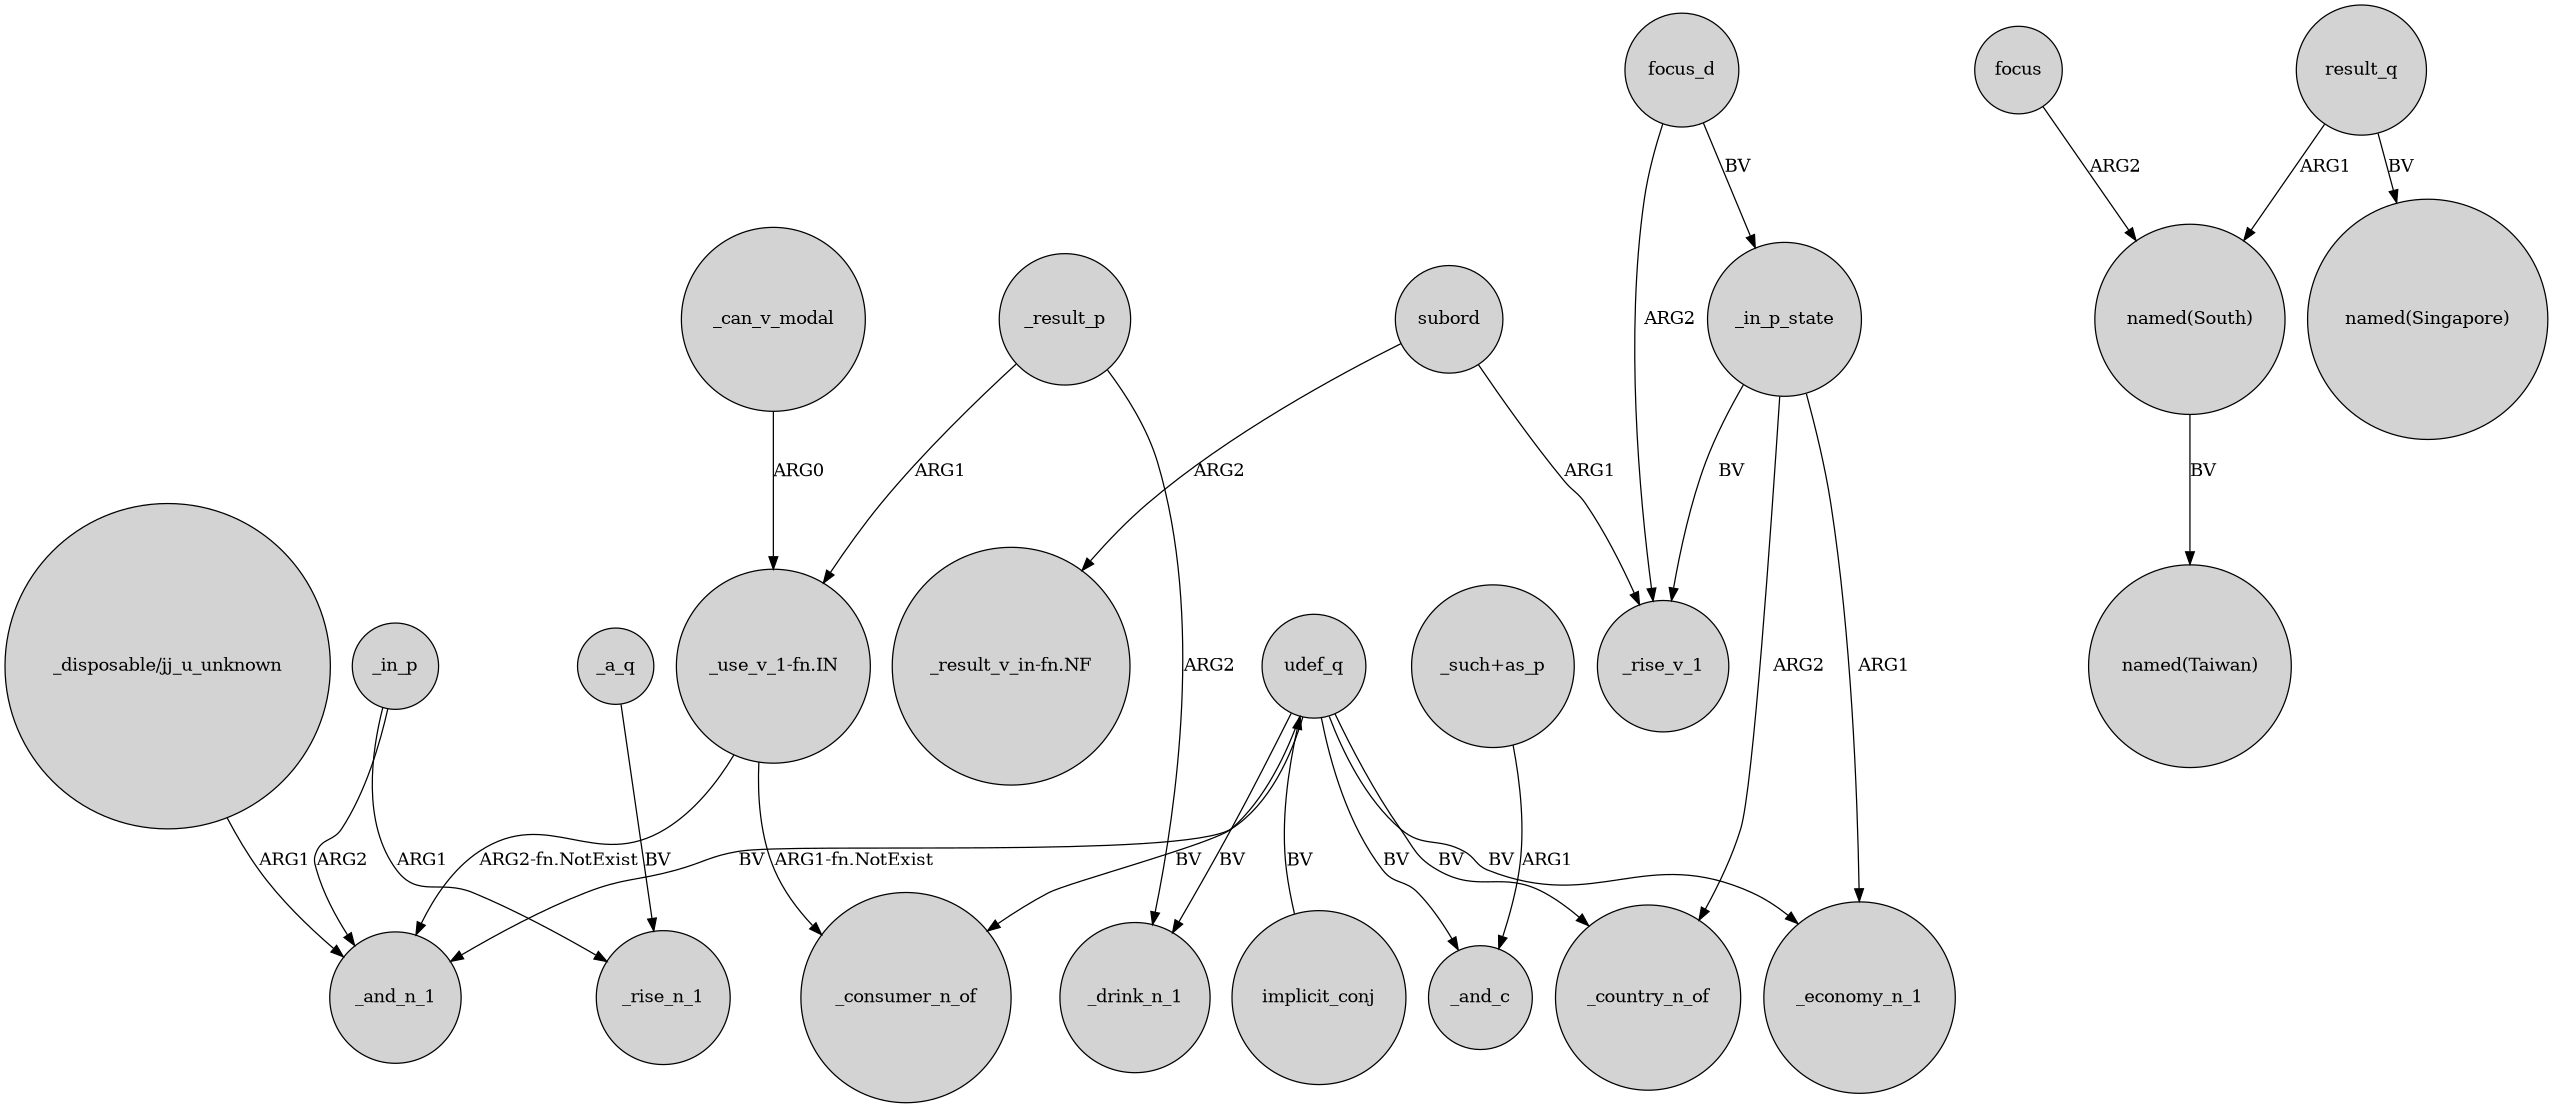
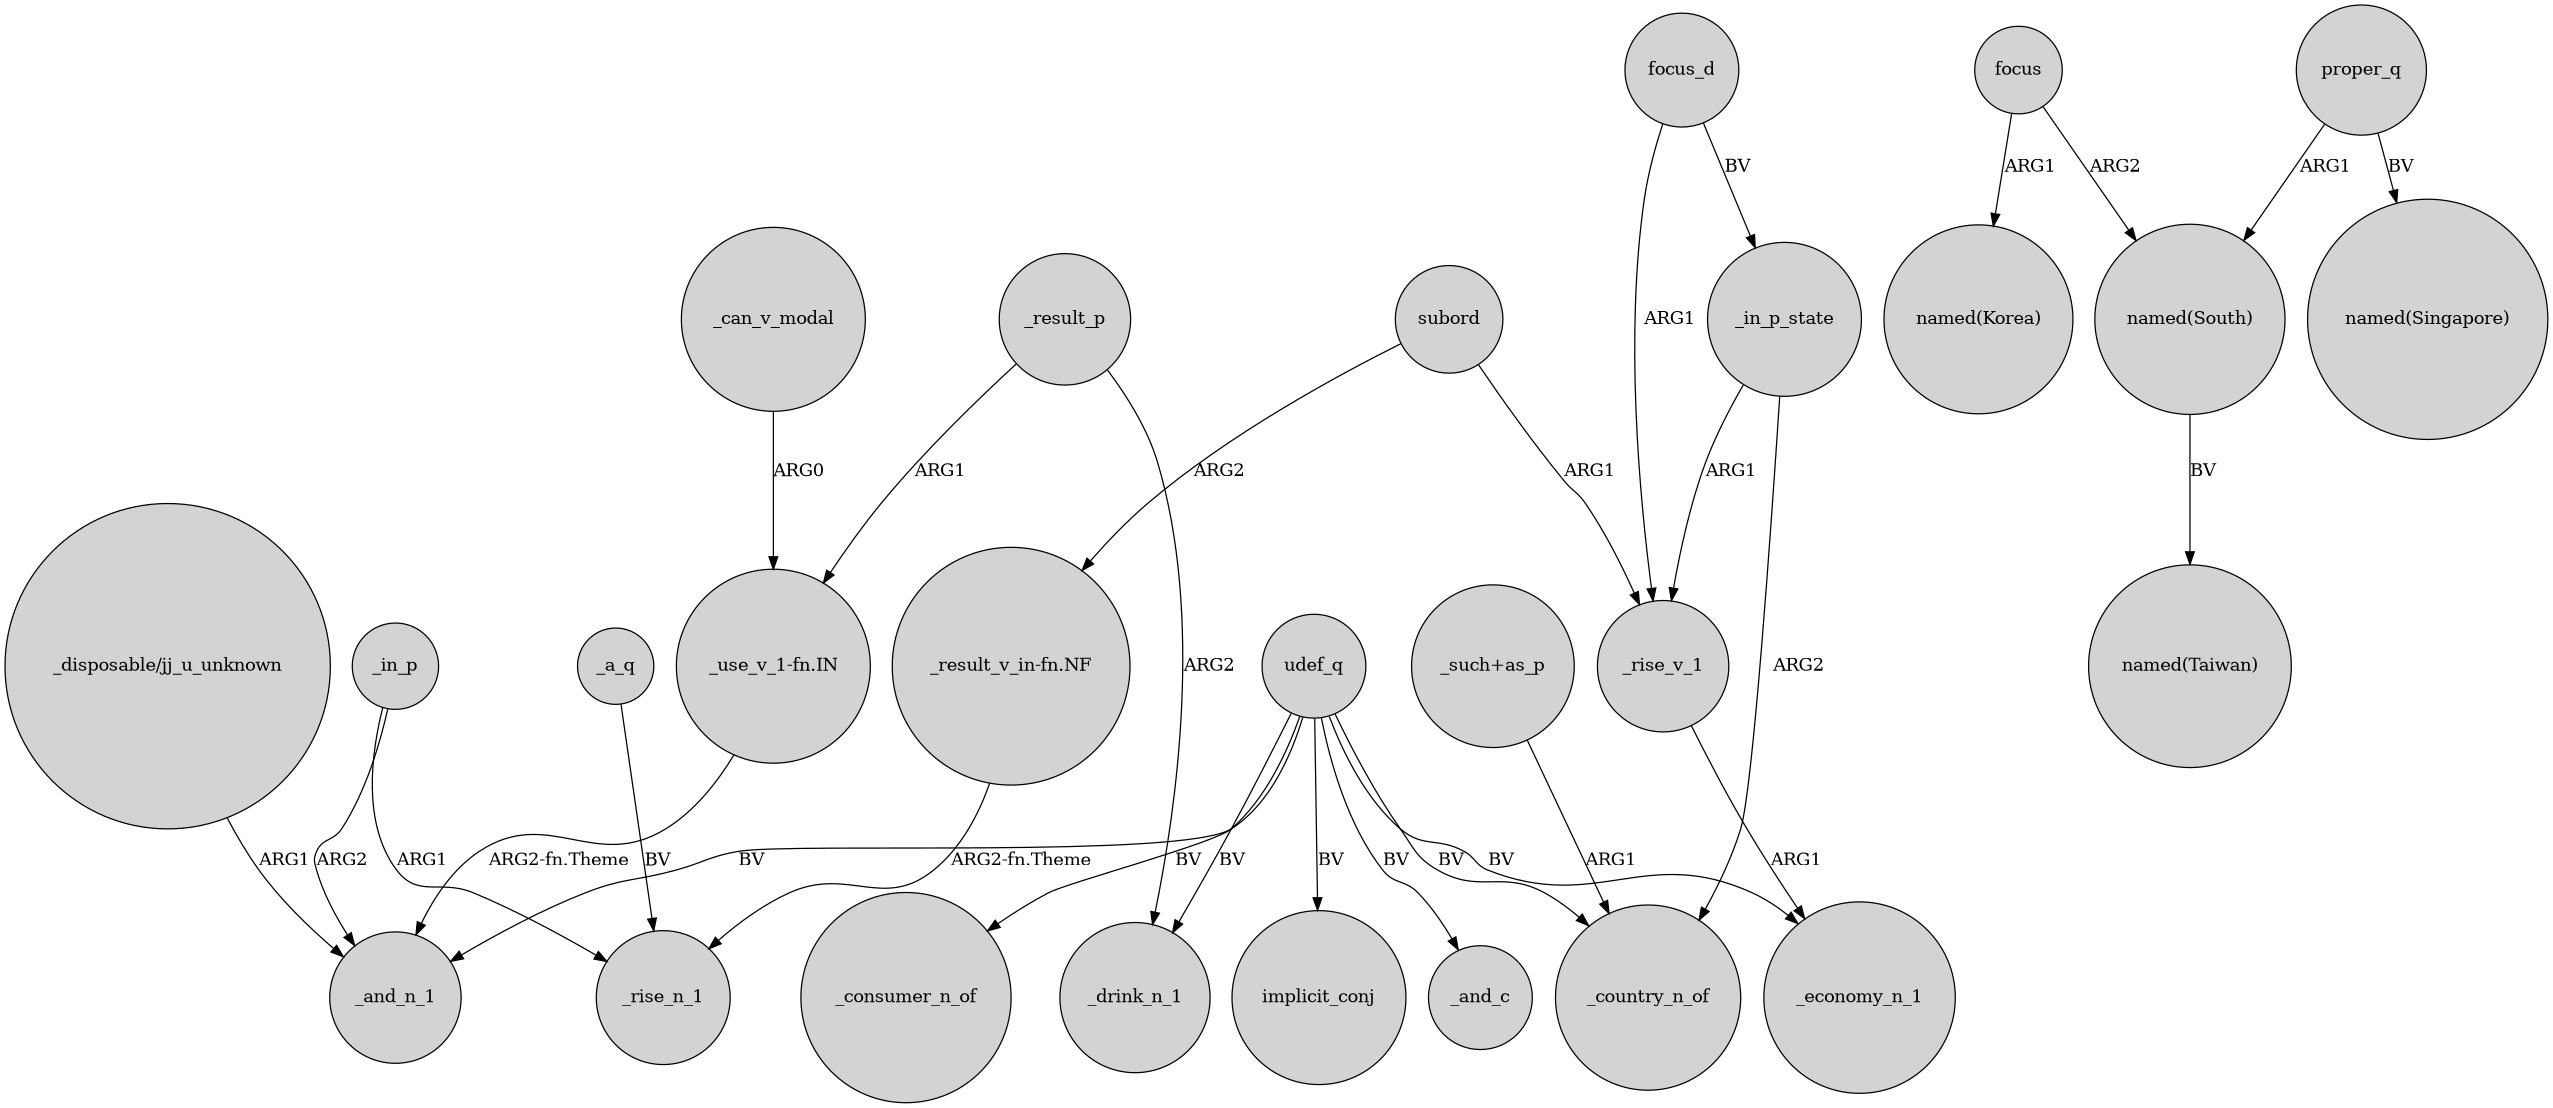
node "result_q": label "result_q" -> "proper_q"
edge "focus_d" -> "_rise_v_1": label "ARG2" -> "ARG1"
node "named(Korea)": added
edge "_in_p_state" -> "_rise_v_1": label "BV" -> "ARG1"
edge "_in_p_state" -> "_economy_n_1": now "_rise_v_1" -> "_economy_n_1"
edge "implicit_conj" -> "udef_q": reversed
edge "_use_v_1-fn.IN" -> "_consumer_n_of": removed, label "ARG1-fn.NotExist"
edge "_such+as_p" -> "_and_c": now "_such+as_p" -> "_country_n_of"
edge "_use_v_1-fn.IN" -> "_and_n_1": label "ARG2-fn.NotExist" -> "ARG2-fn.Theme"
edge "_result_v_in-fn.NF" -> "_rise_n_1": added, label "ARG2-fn.Theme"
